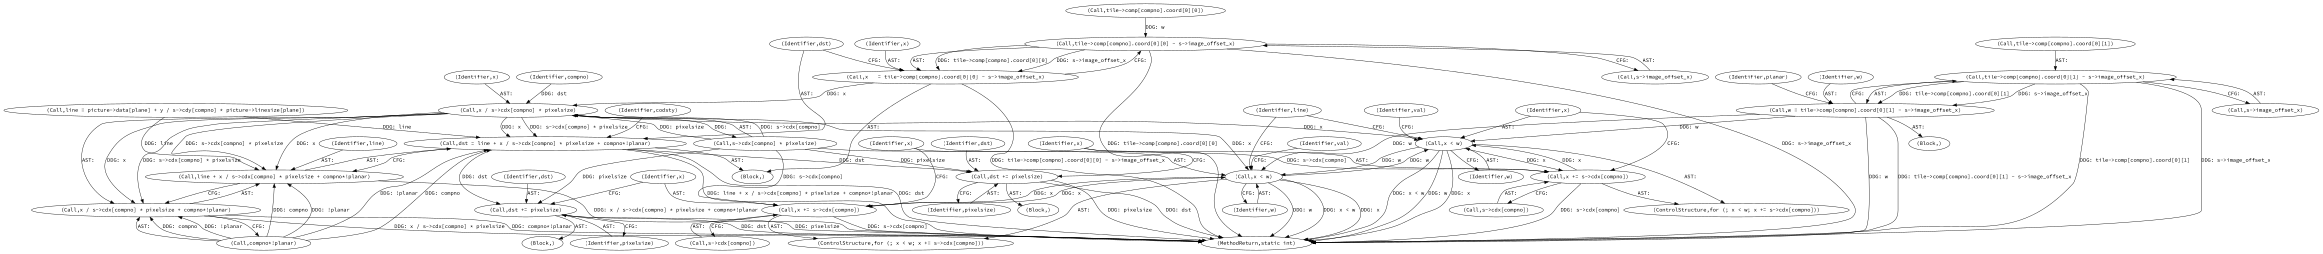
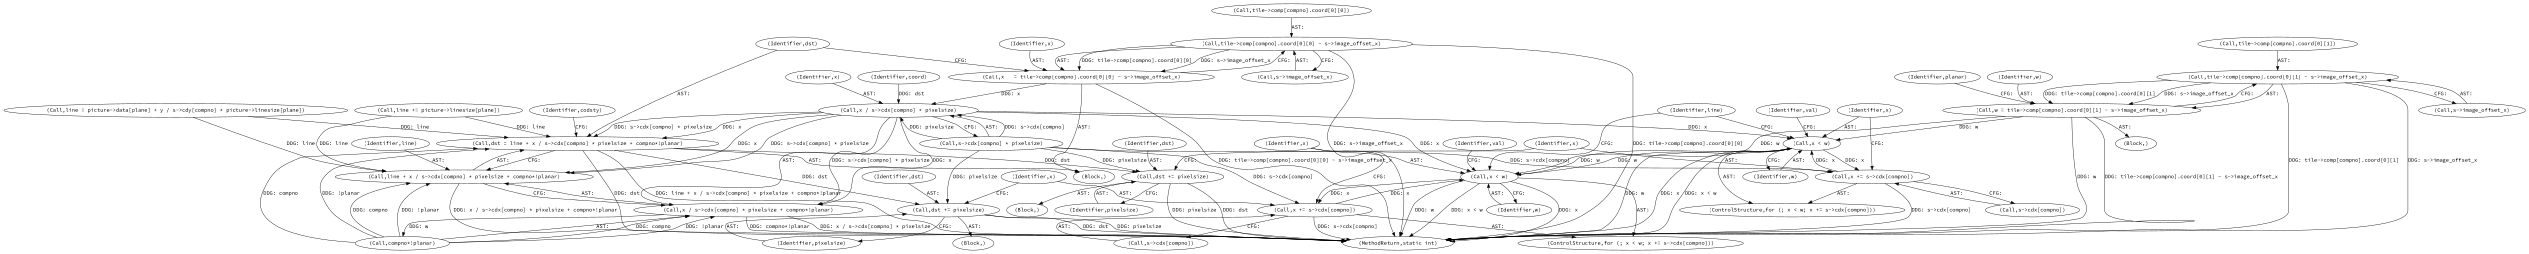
edge "(Call,tile->comp[compno].coord[0][0])" -> "(Call,tile->comp[compno].coord[0][0] - s->image_offset_x)": label "DDG: w" -> "AST: "
node "(Identifier,compno)": label "(Identifier,compno)" -> "(Identifier,coord)"
node "(Call,line += picture->linesize[plane])": added
edge "(Call,x / s->cdx[compno] * pixelsize)" -> "(Call,s->cdx[compno] * pixelsize)": label "DDG: " -> "CFG: "
edge "(Call,x / s->cdx[compno] * pixelsize + compno*!planar)" -> "(Call,compno*!planar)": label "CFG: " -> "DDG: w"
